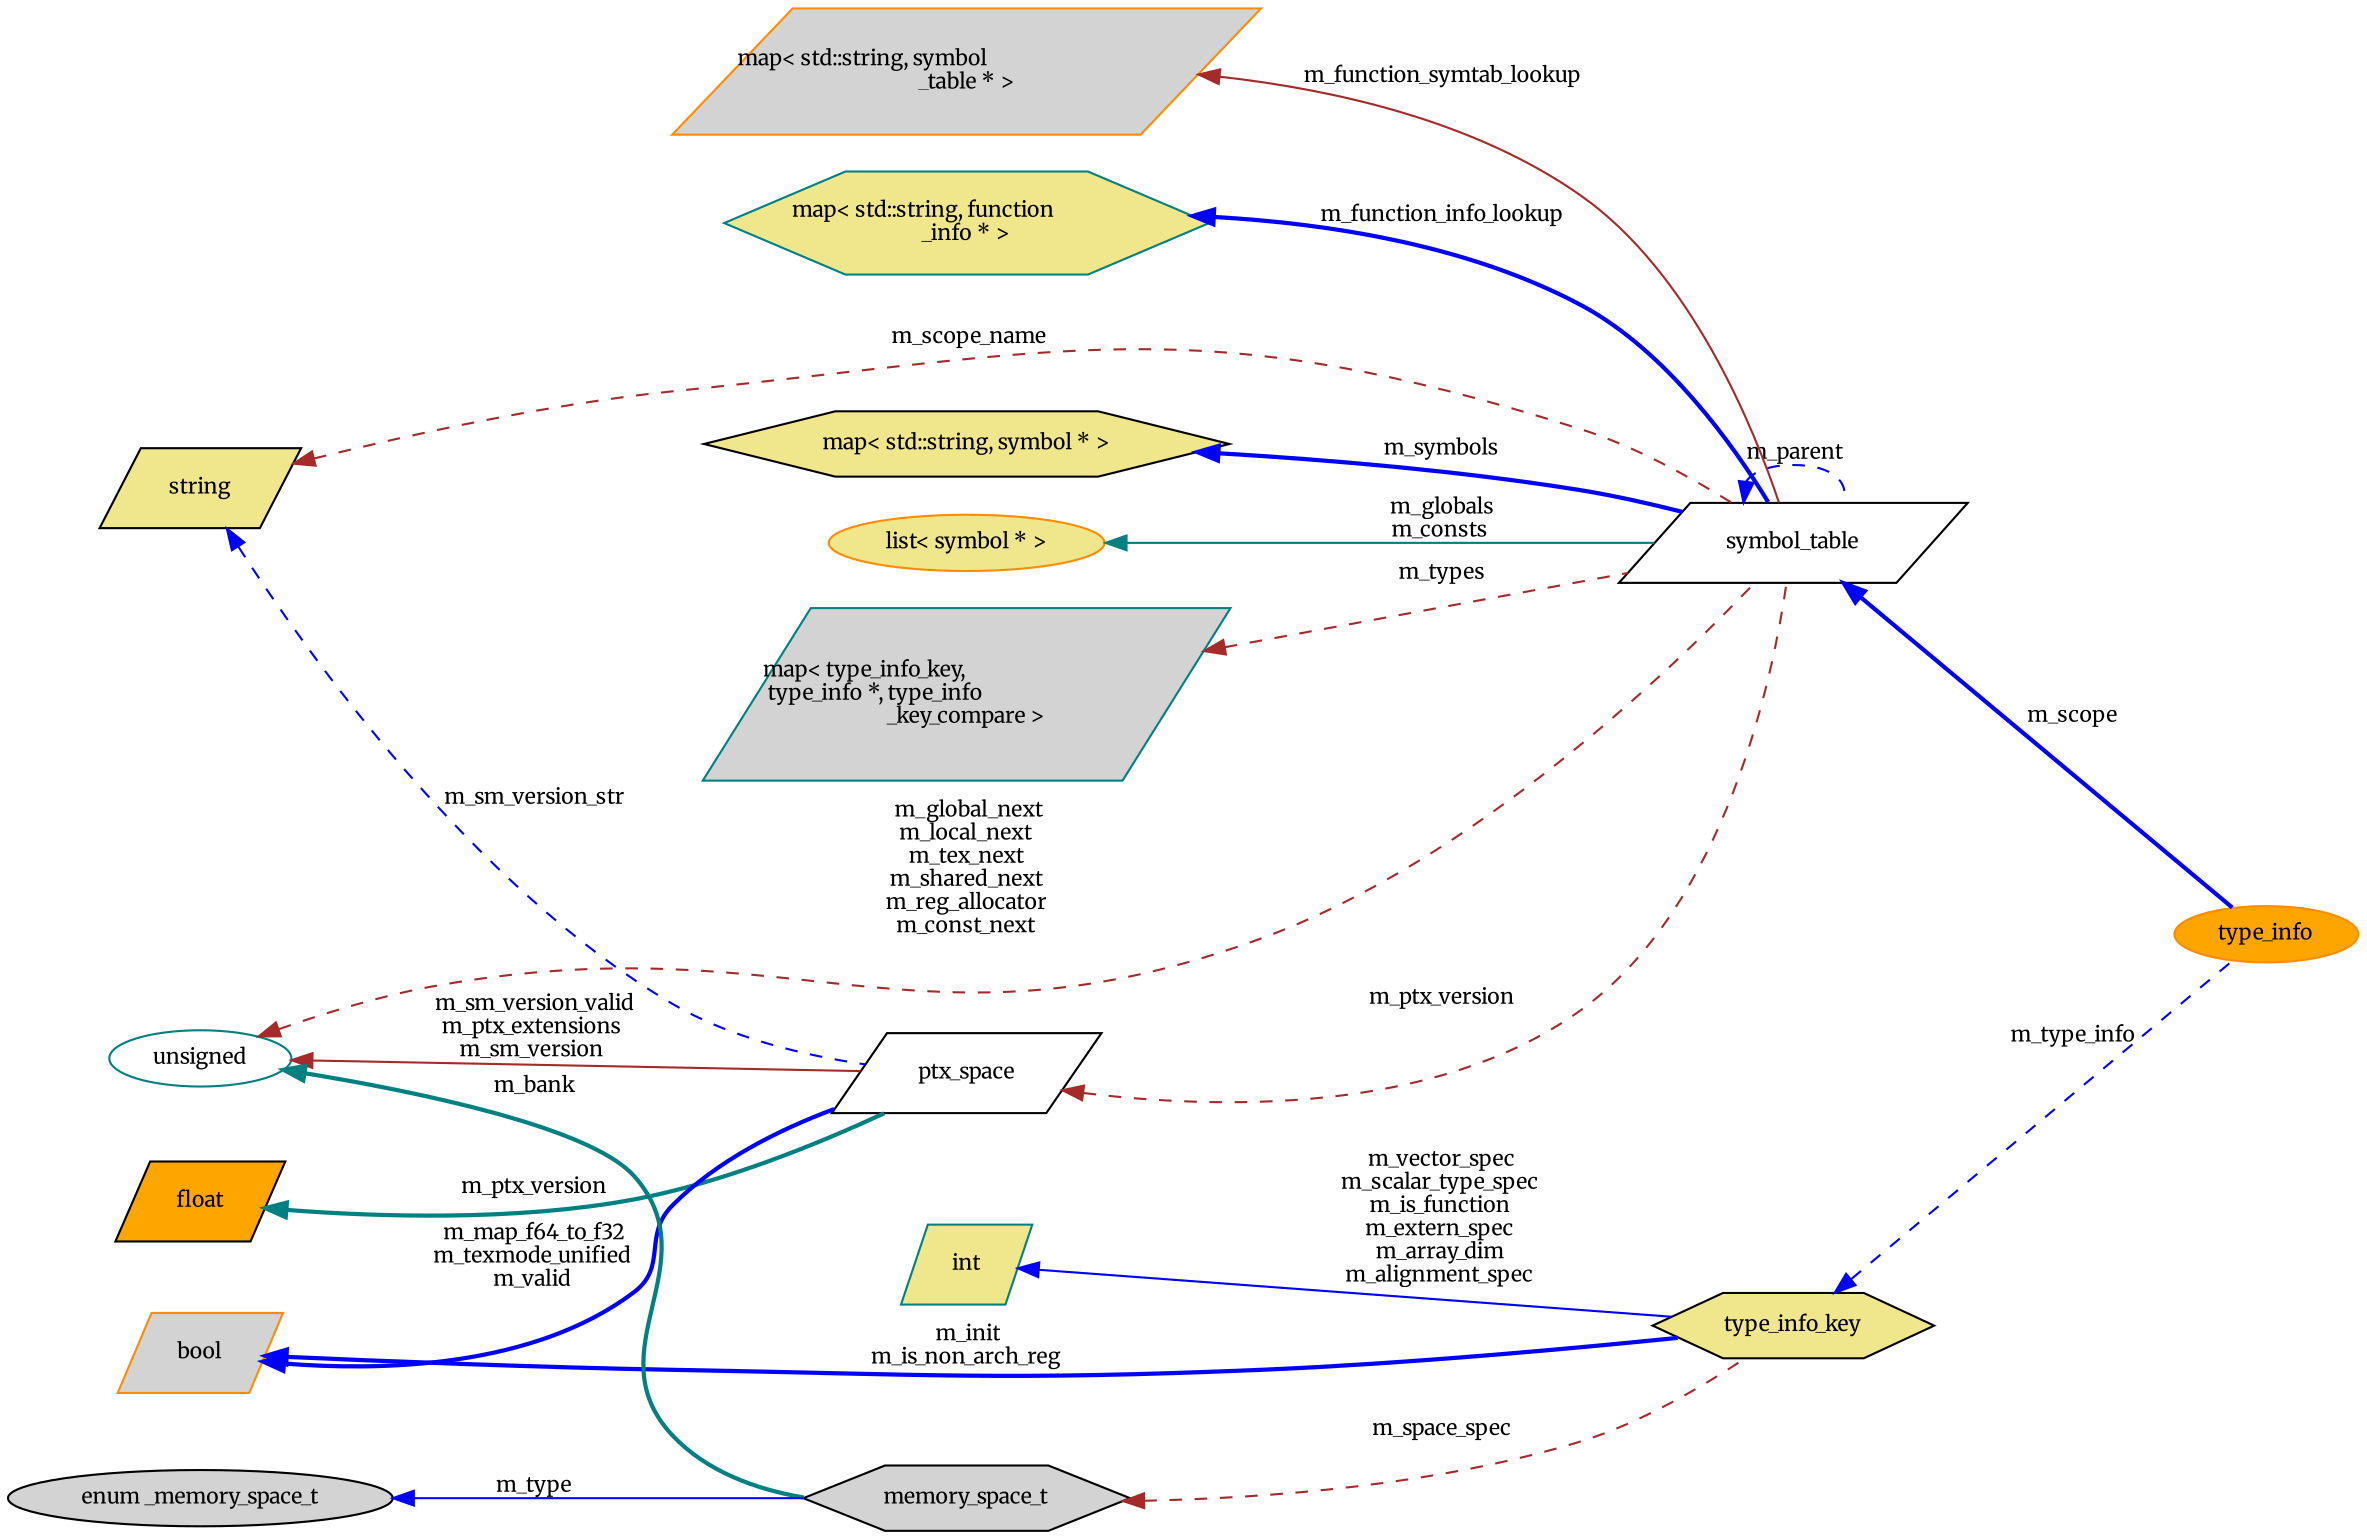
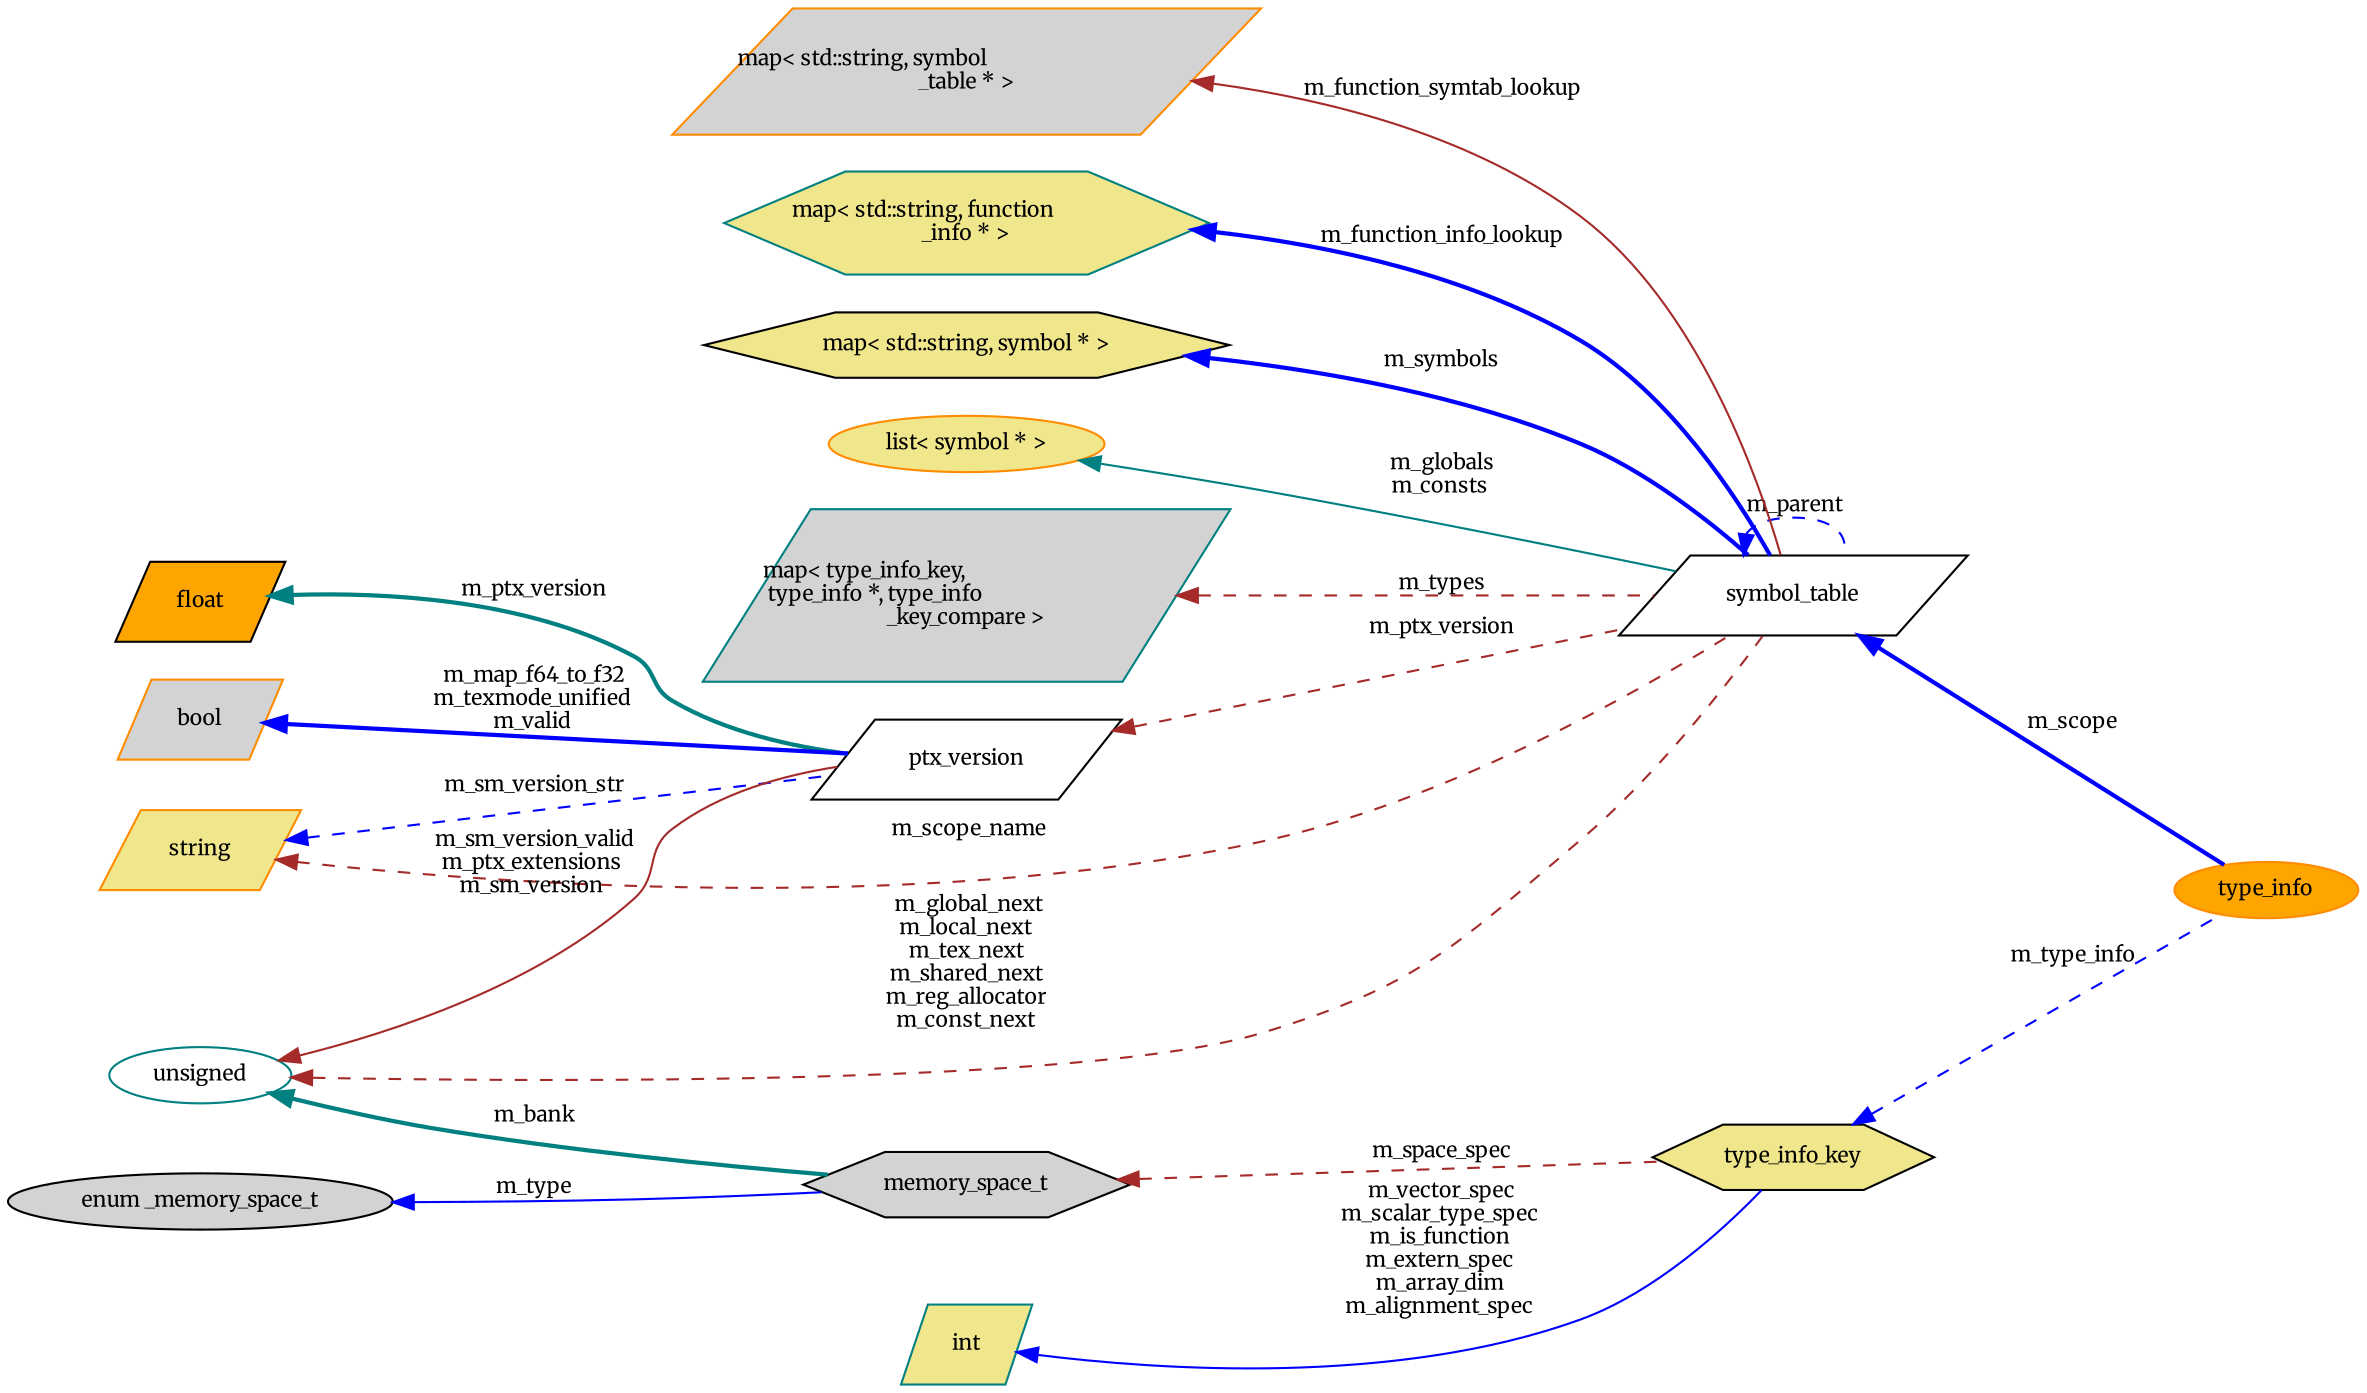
node "string": color black -> darkorange
node "ptx_space": label "ptx_space" -> "ptx_version"
edge "type_info_key" -> "bool": removed, label "m_init m_is_non_arch_reg"
